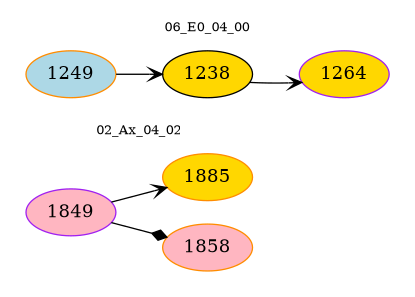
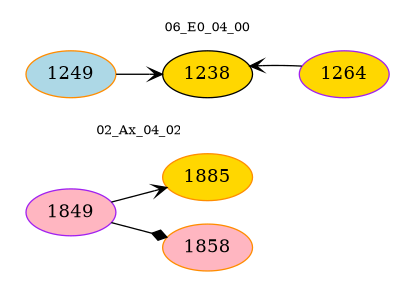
edge "1238" -> "1264": reversed
